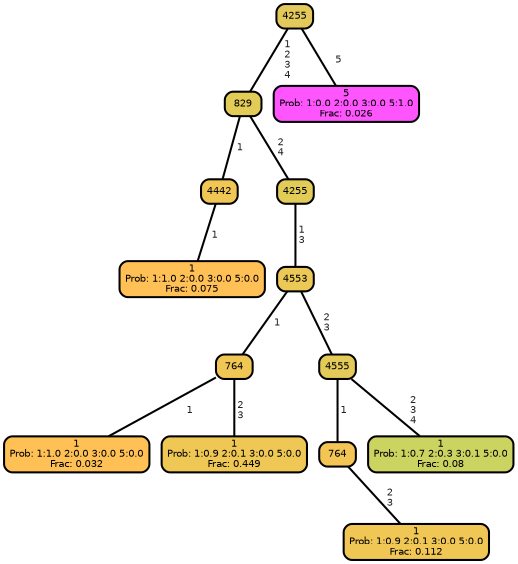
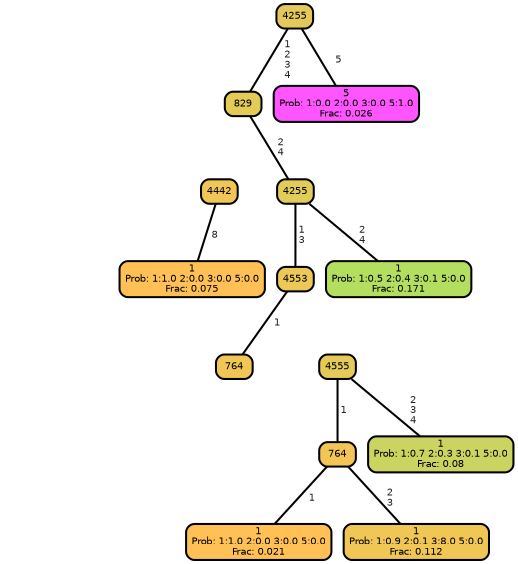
edge "829" -- "4442": removed, label "1"
edge "4442" -- "1 Prob: 1:1.0 2:0.0 3:0.0 5:0.0 Frac: 0.075": label " 1" -> " 8"
node "1 Prob: 1:0.5 2:0.4 3:0.1 5:0.0 Frac: 0.171": added
edge "4553" -- "4555": removed, label "2 3"
node "1 Prob: 1:1.0 2:0.0 3:0.0 5:0.0 Frac: 0.032": removed
node "1 Prob: 1:0.9 2:0.1 3:0.0 5:0.0 Frac: 0.449": removed
node "1 Prob: 1:1.0 2:0.0 3:0.0 5:0.0 Frac: 0.021": added
node "1 Prob: 1:0.9 2:0.1 3:0.0 5:0.0 Frac: 0.112": label "1 Prob: 1:0.9 2:0.1 3:0.0 5:0.0 Frac: 0.112" -> "1 Prob: 1:0.9 2:0.1 3:8.0 5:0.0 Frac: 0.112"
